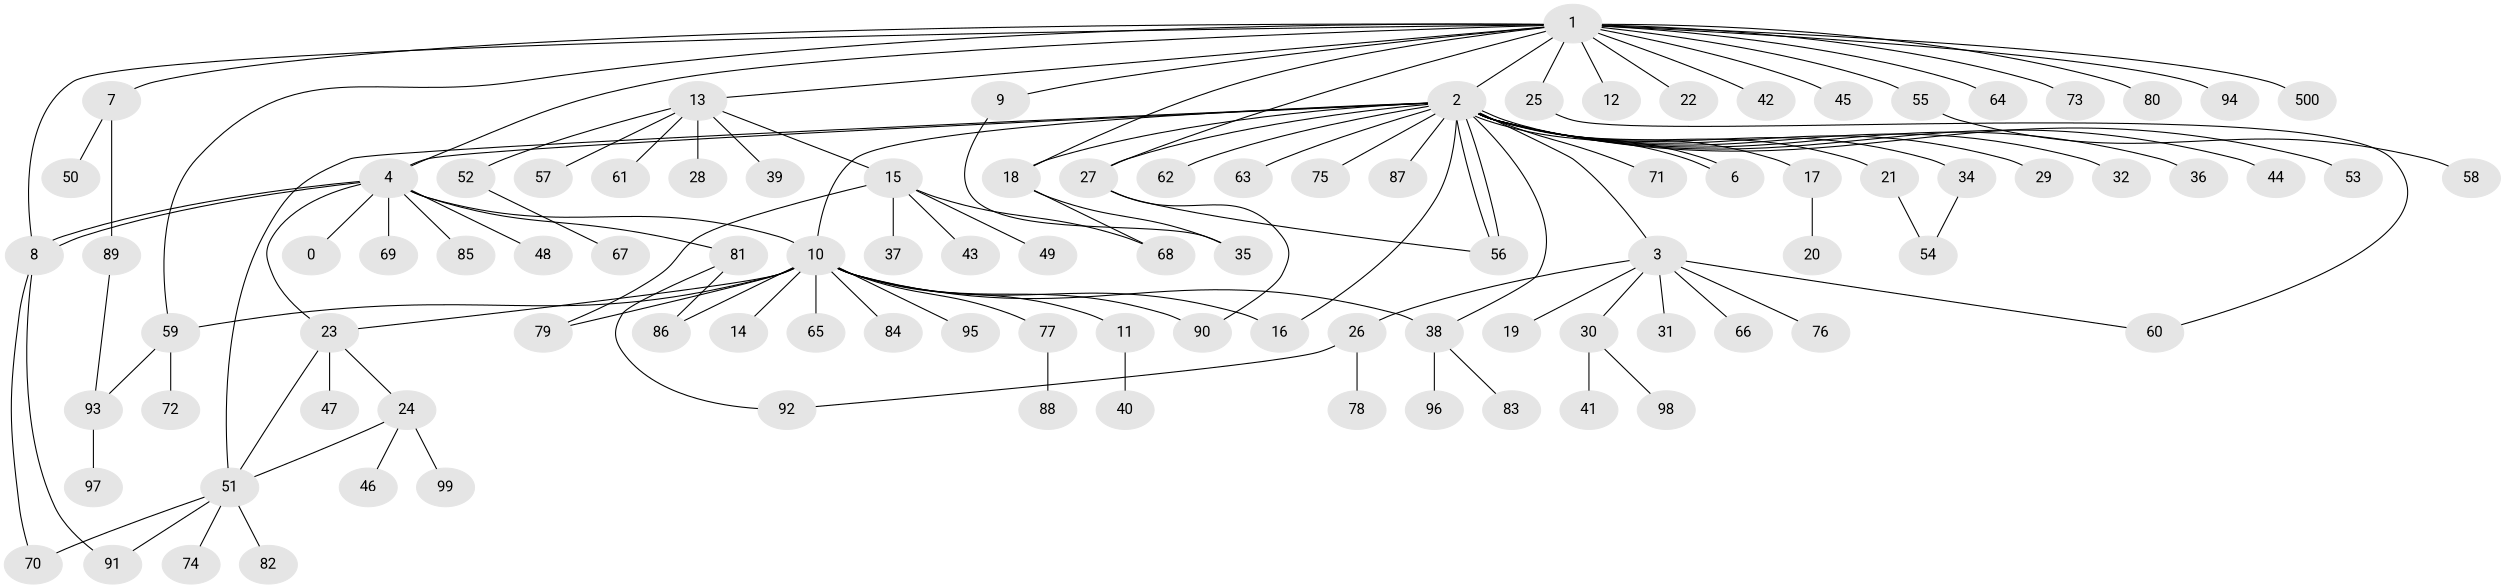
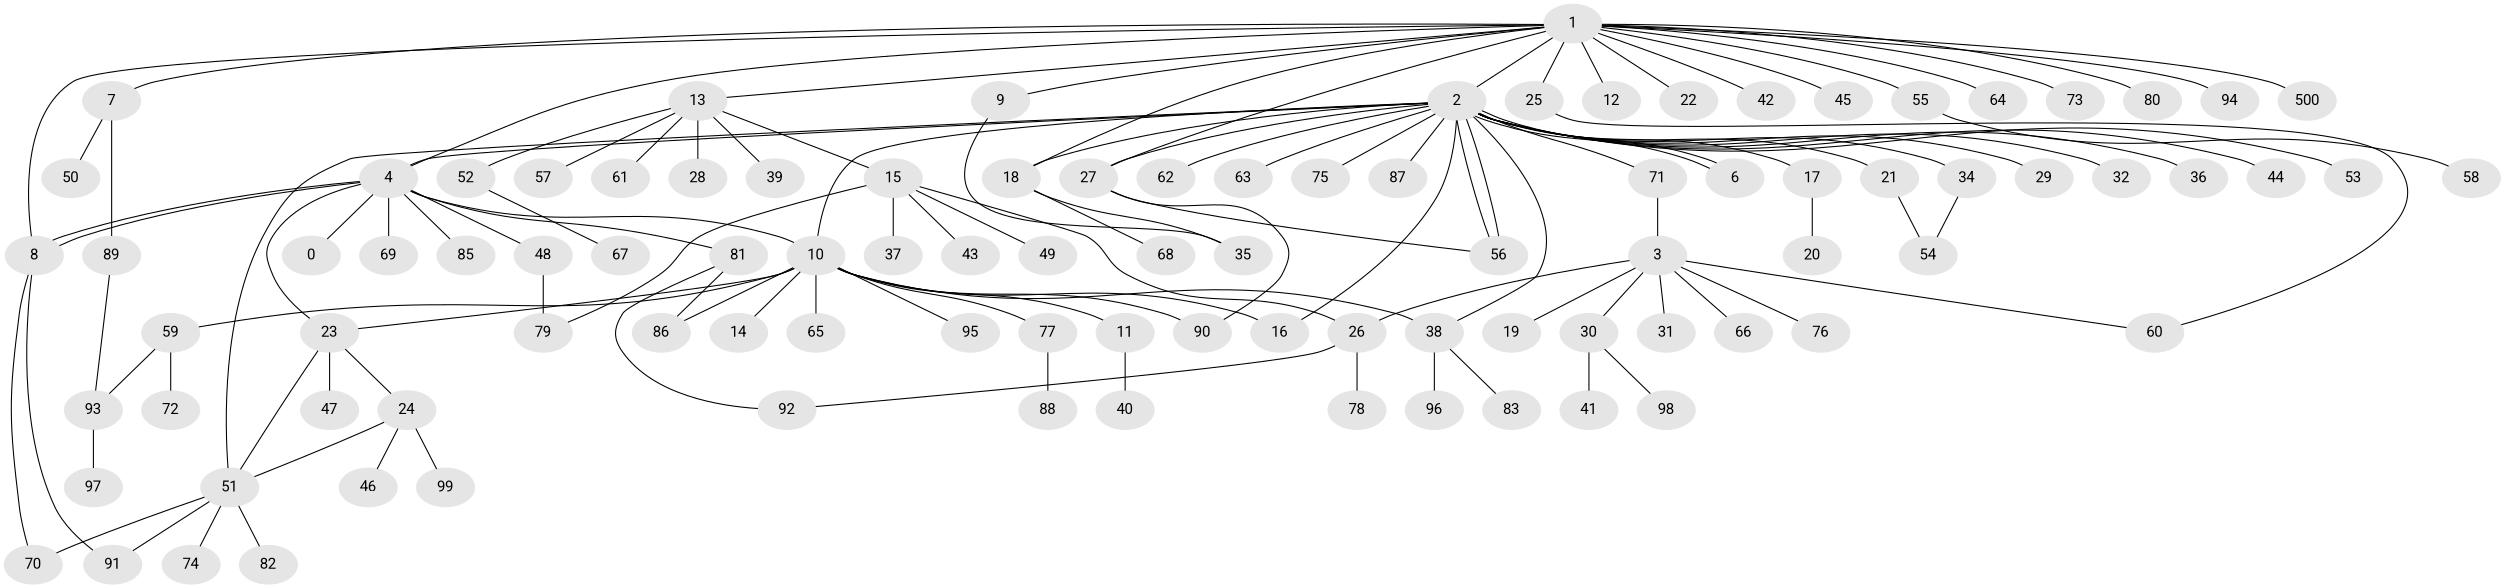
edge "1" -- "59": removed
edge "2" -- "3": now "71" -- "3"
edge "15" -- "68": now "15" -- "26"
edge "10" -- "79": now "48" -- "79"
node "84": removed
